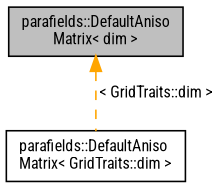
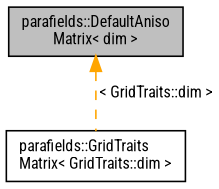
node "parafields::DefaultAniso Matrix< GridTraits::dim >": label "parafields::DefaultAniso Matrix< GridTraits::dim >" -> "parafields::GridTraits Matrix< GridTraits::dim >"
